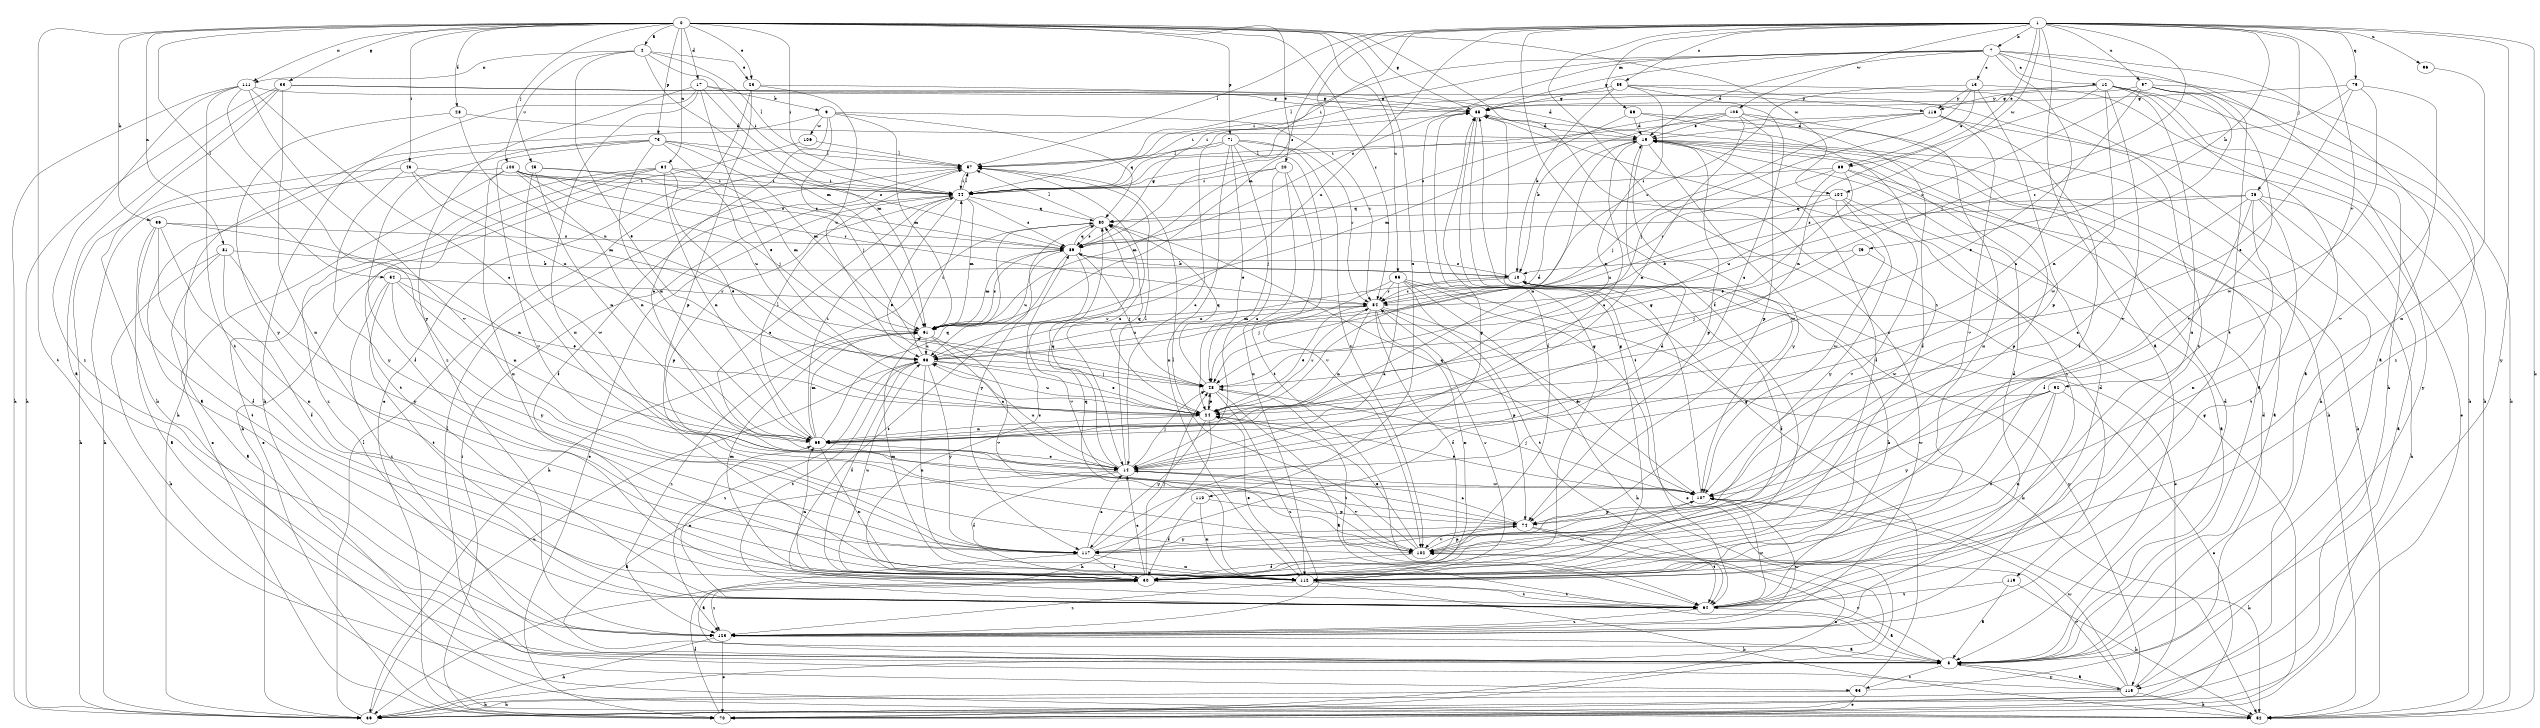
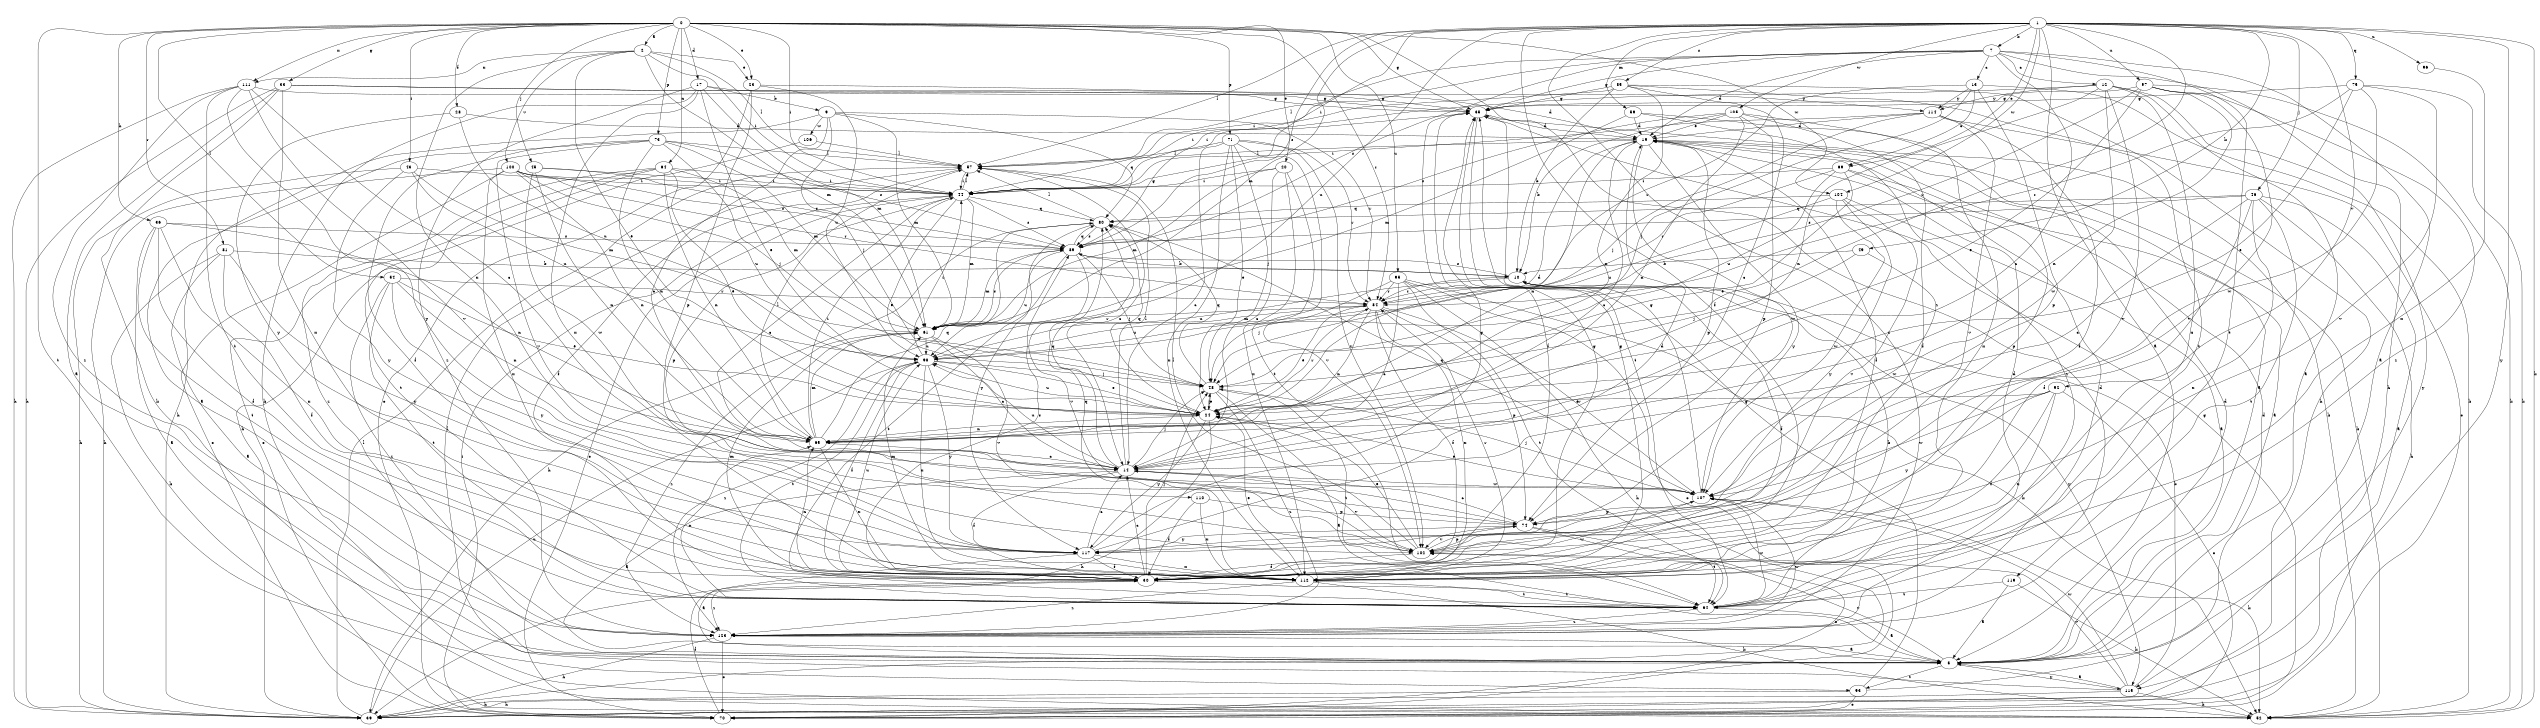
edge "0" -> "110": now "2" -> "110"
node "116": label "116" -> "114"
edge "0" -> "81": label "n" -> "r"
edge "12" -> "52": now "75" -> "52"
